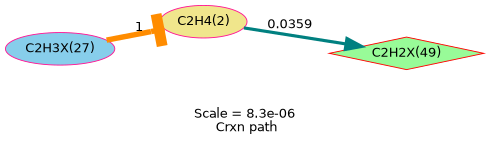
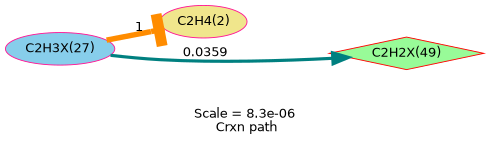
edge "C2H4(2)" -> "C2H2X(49)": now "C2H3X(27)" -> "C2H2X(49)"
